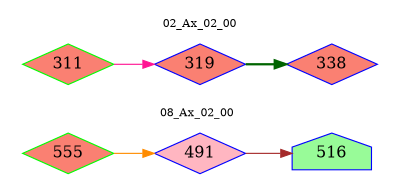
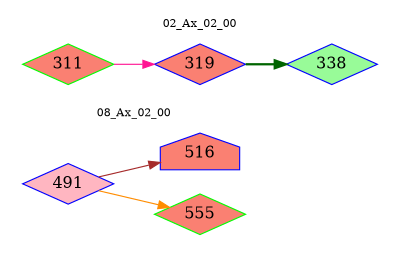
node "338": fillcolor salmon -> palegreen
edge "555" -> "491": reversed
node "516": fillcolor palegreen -> salmon
